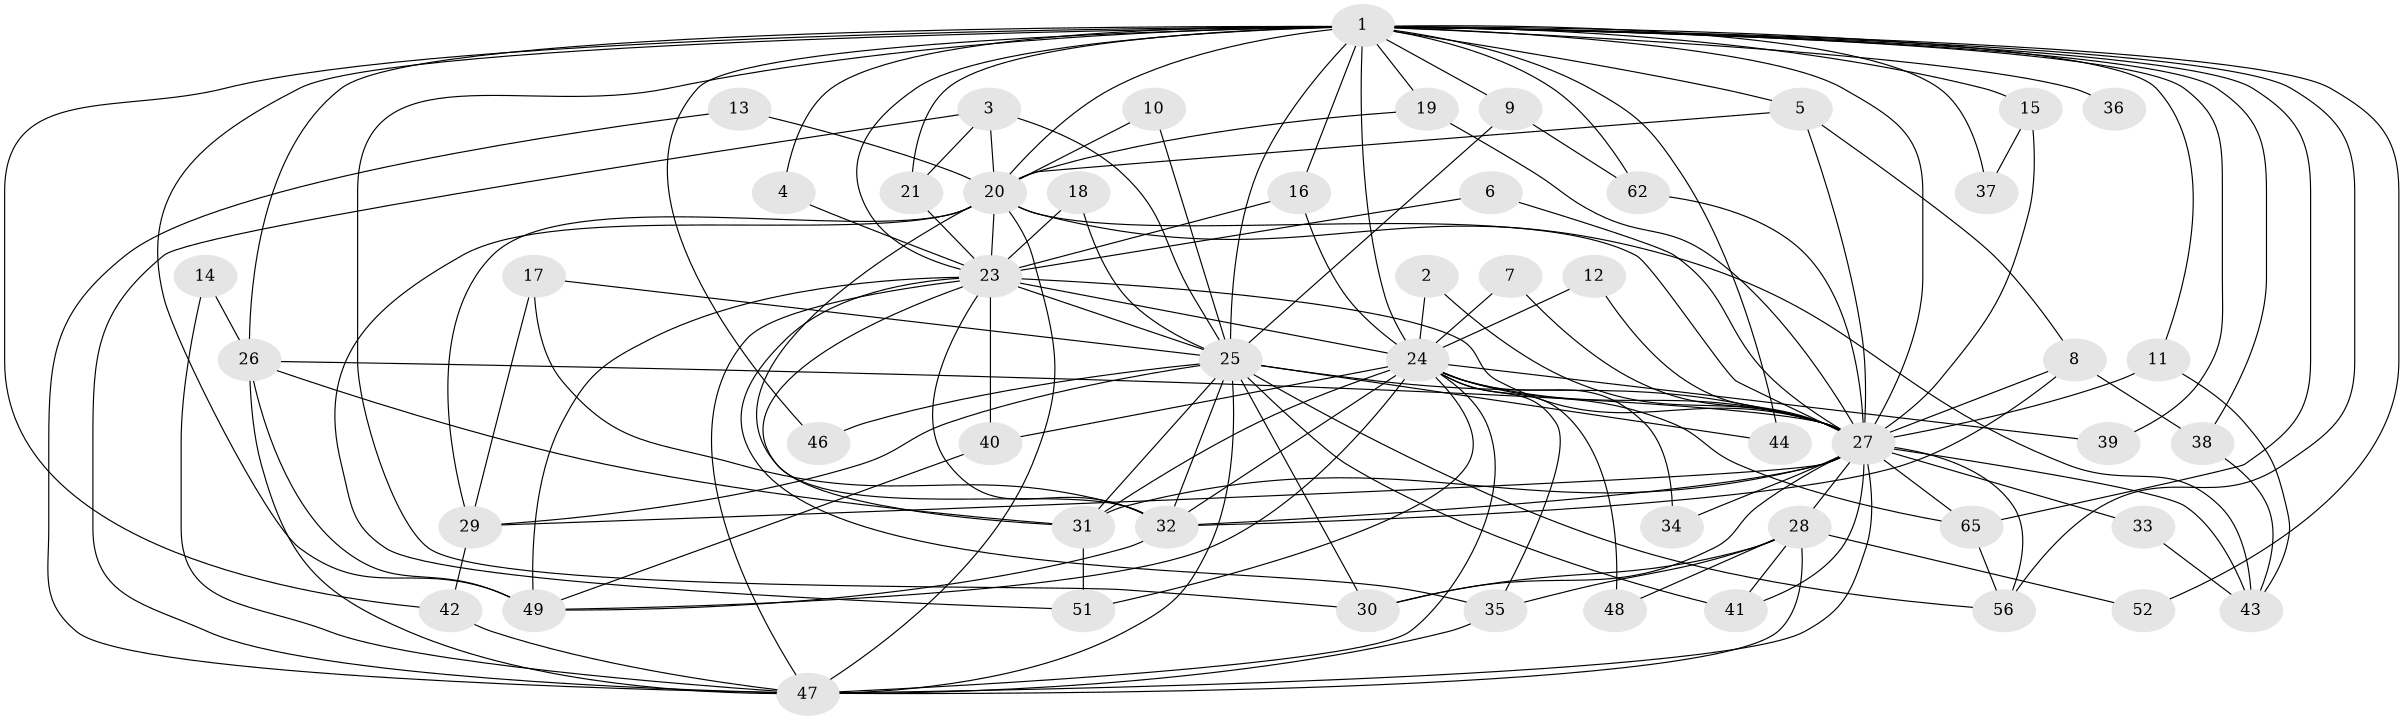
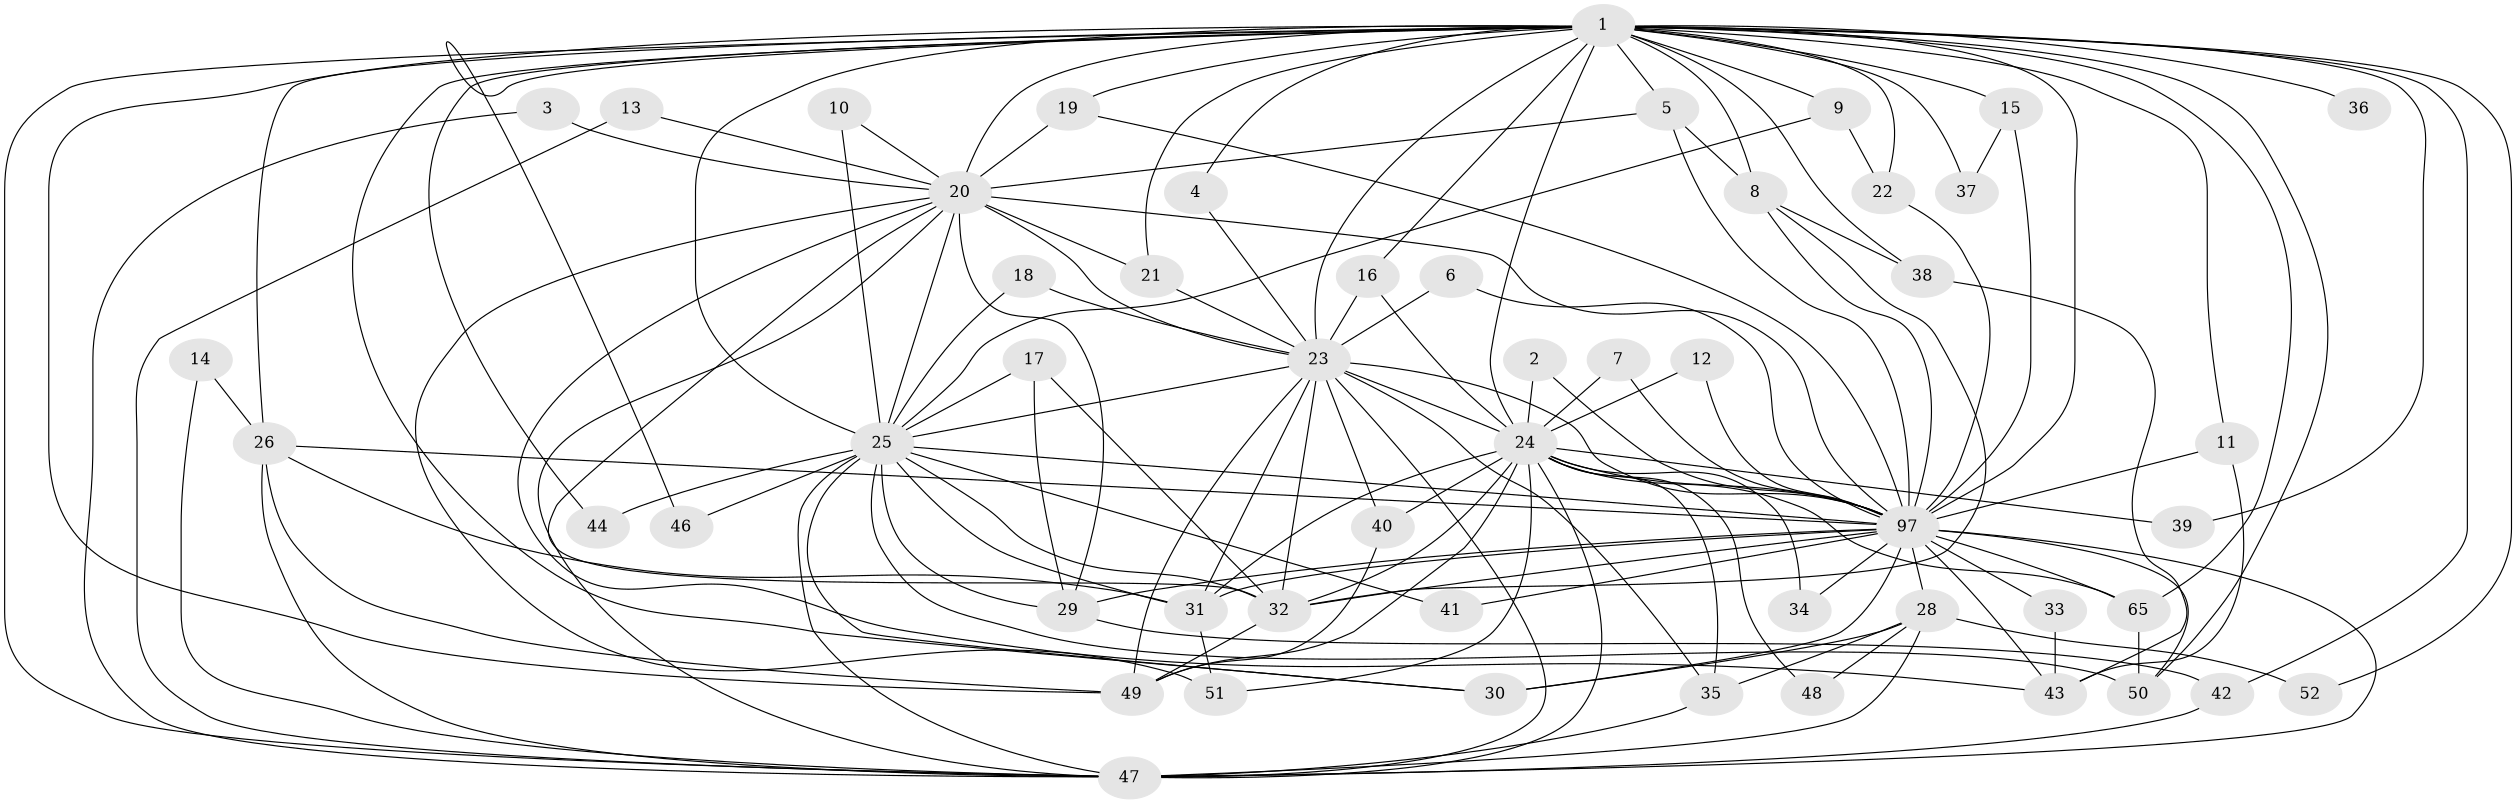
edge "1" -- "8": added
edge "3" -- "21": now "20" -- "21"
edge "1" -- "47": added
node "62": label "62" -> "22"
edge "3" -- "25": now "20" -- "25"
node "27": label "27" -> "97"
edge "28" -- "41": removed
node "56": label "56" -> "50"
